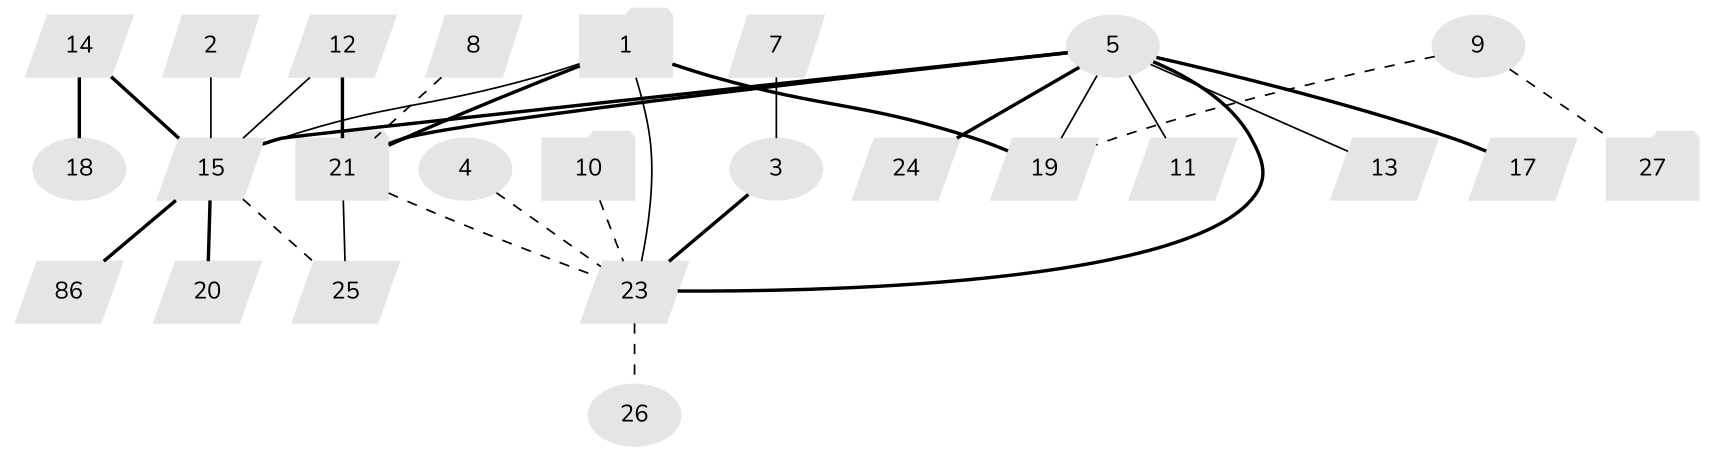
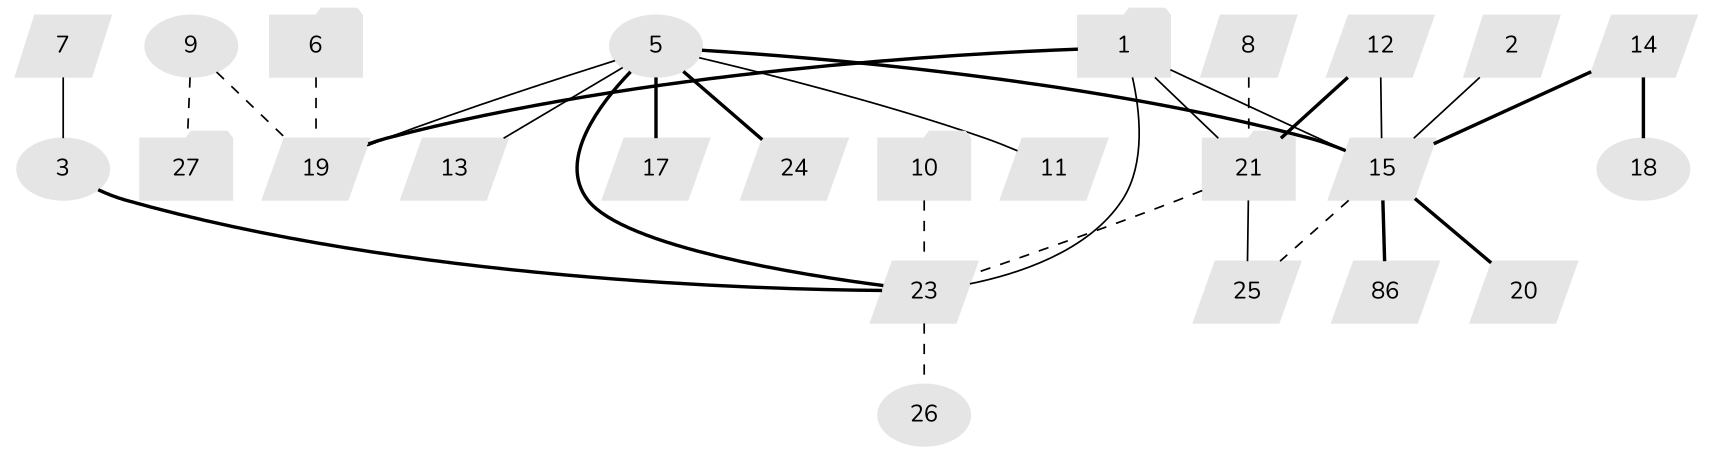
node "6": added
edge "5" -- "21": removed
edge "1" -- "21": style bold -> solid
node "4": removed
